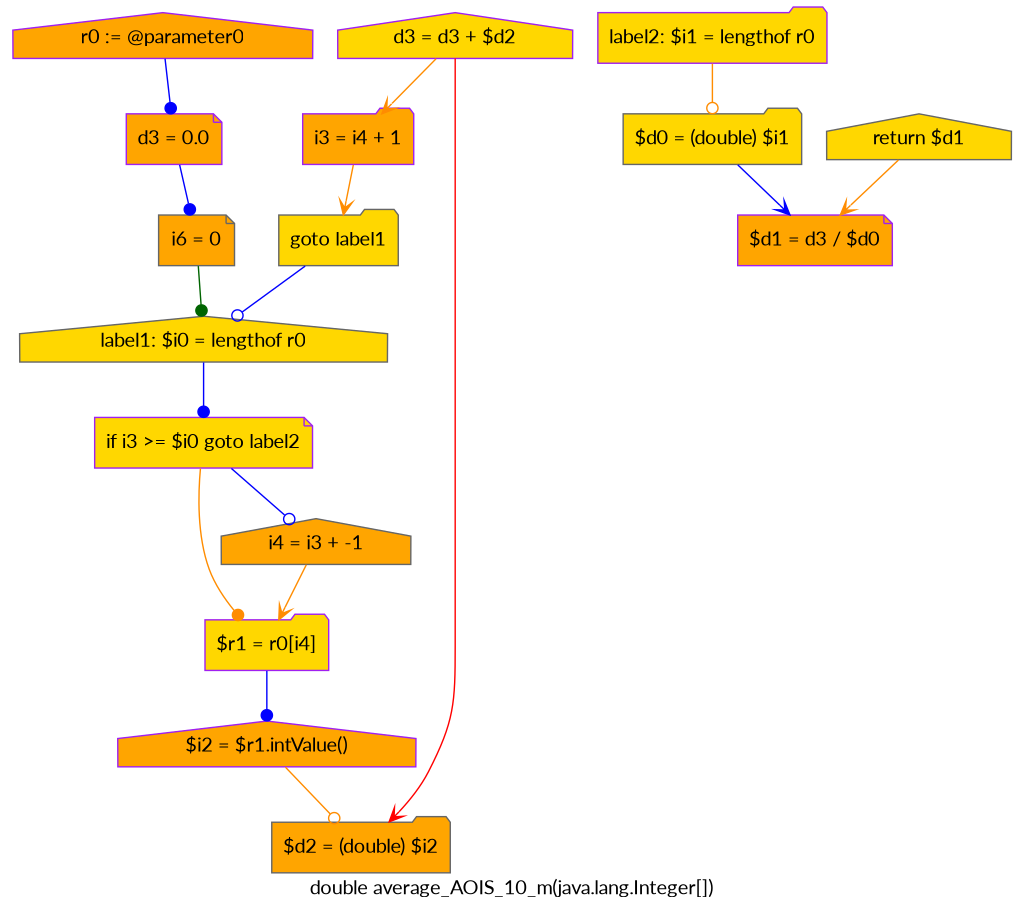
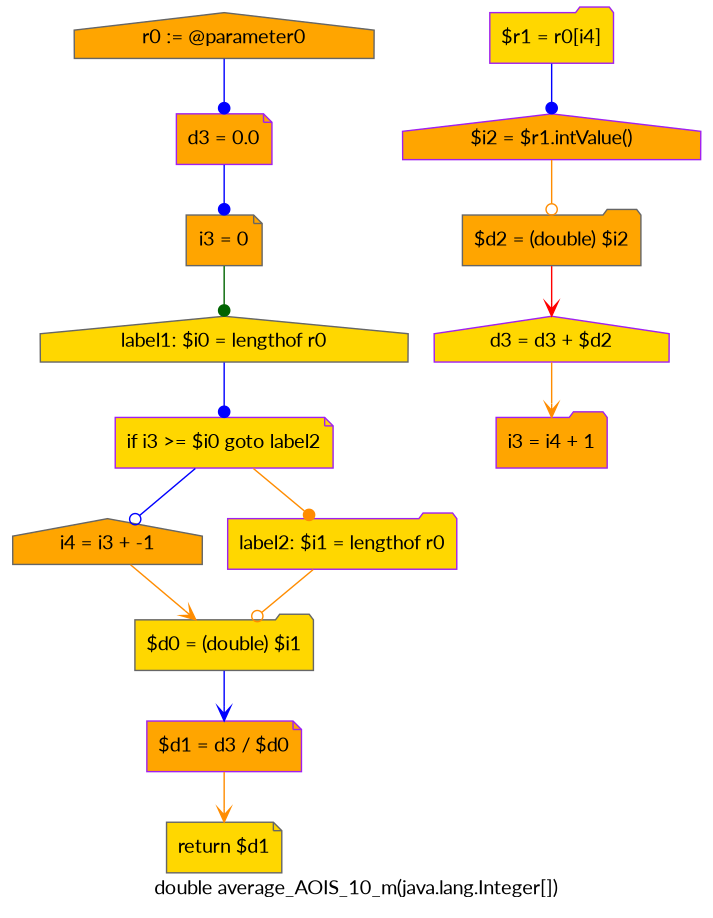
node "r0 := @parameter0": color purple -> gray40
node "return $d1": shape house -> note
edge "return $d1" -> "$d1 = d3 / $d0": reversed
node "i6 = 0": label "i6 = 0" -> "i3 = 0"
node "goto label1": removed
edge "d3 = d3 + $d2" -> "$d2 = (double) $i2": reversed
edge "if i3 >= $i0 goto label2" -> "$r1 = r0[i4]": now "if i3 >= $i0 goto label2" -> "label2: $i1 = lengthof r0"
edge "i4 = i3 + -1" -> "$r1 = r0[i4]": now "i4 = i3 + -1" -> "$d0 = (double) $i1"
